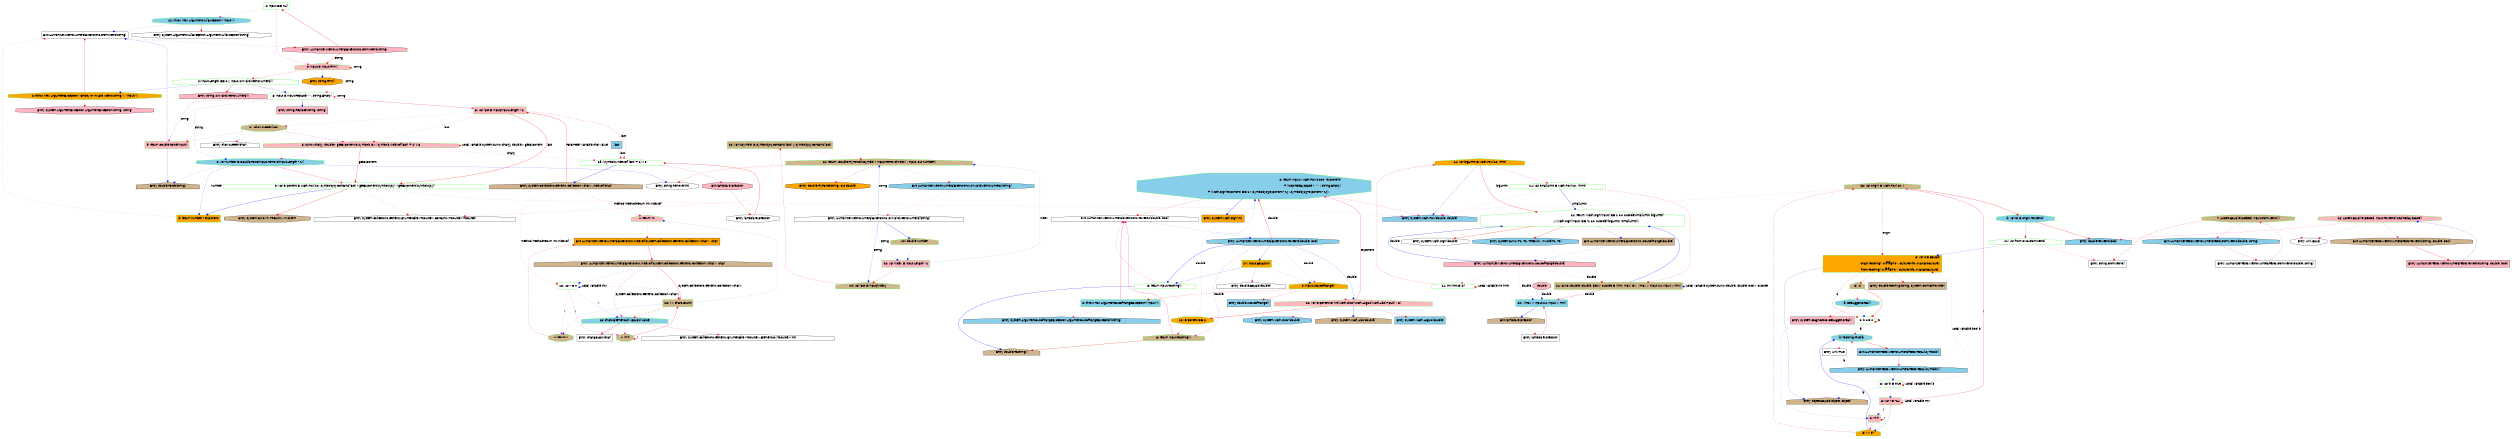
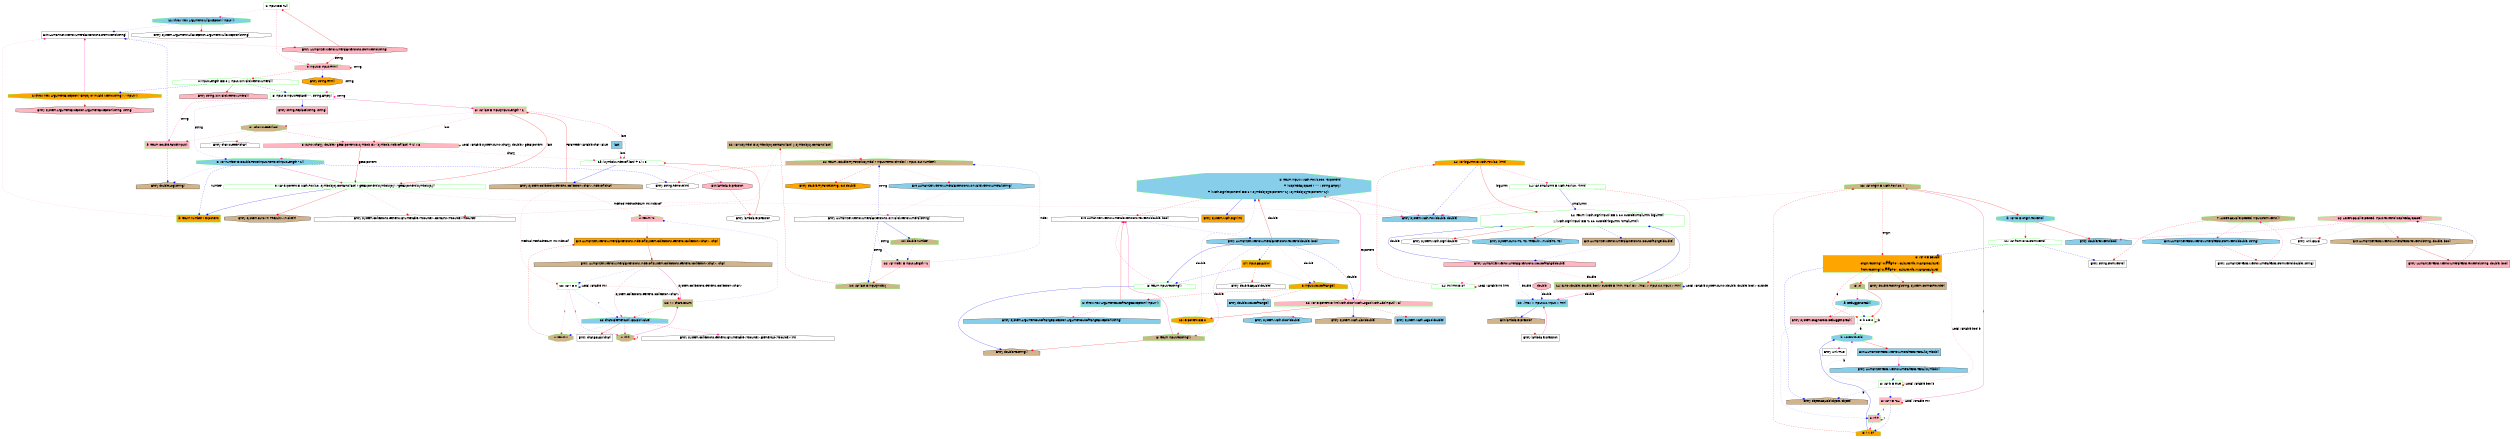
node "Entry double.Parse(string)": label "Entry double.Parse(string)" -> "Entry double.Log(string)"
edge "11: var from = to.FromMetric()" -> "Entry string.FromMetric()": color deeppink -> blue
edge "18: i < chars.Count" -> "4: return i;": now "18: chars.ElementAt(i).Equals(value)" -> "4: return i;"
node "9: ToString.True(b)": label "9: ToString.True(b)" -> "9: Assert.True(b)"
